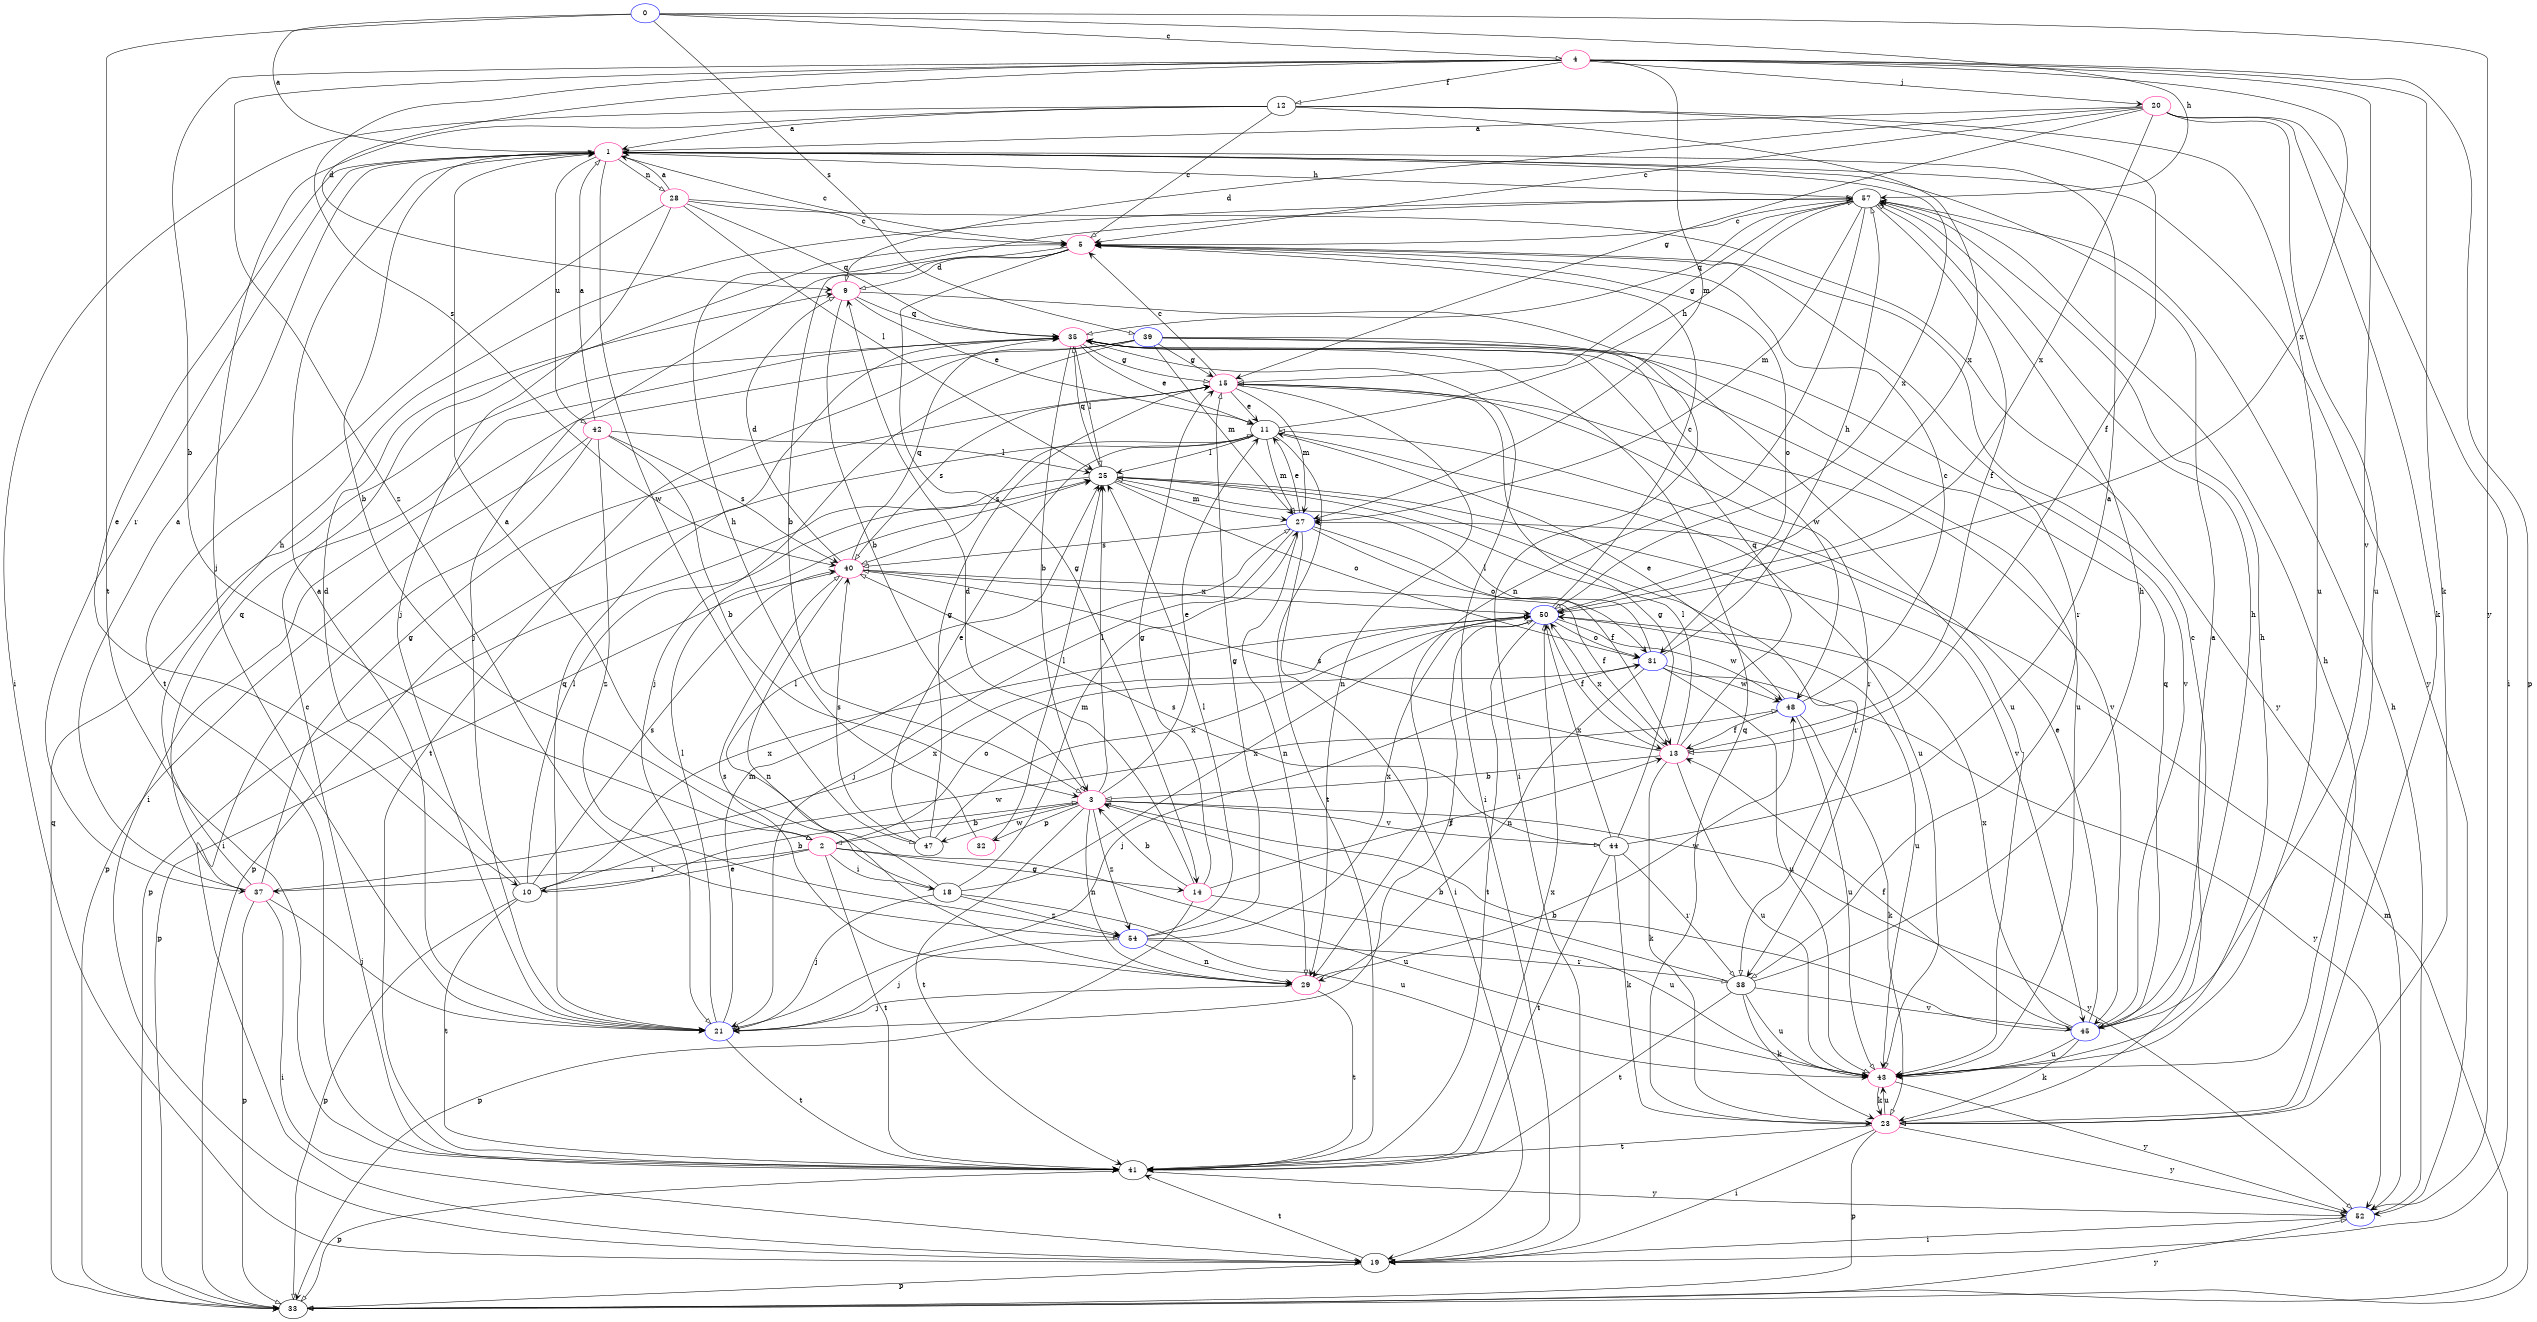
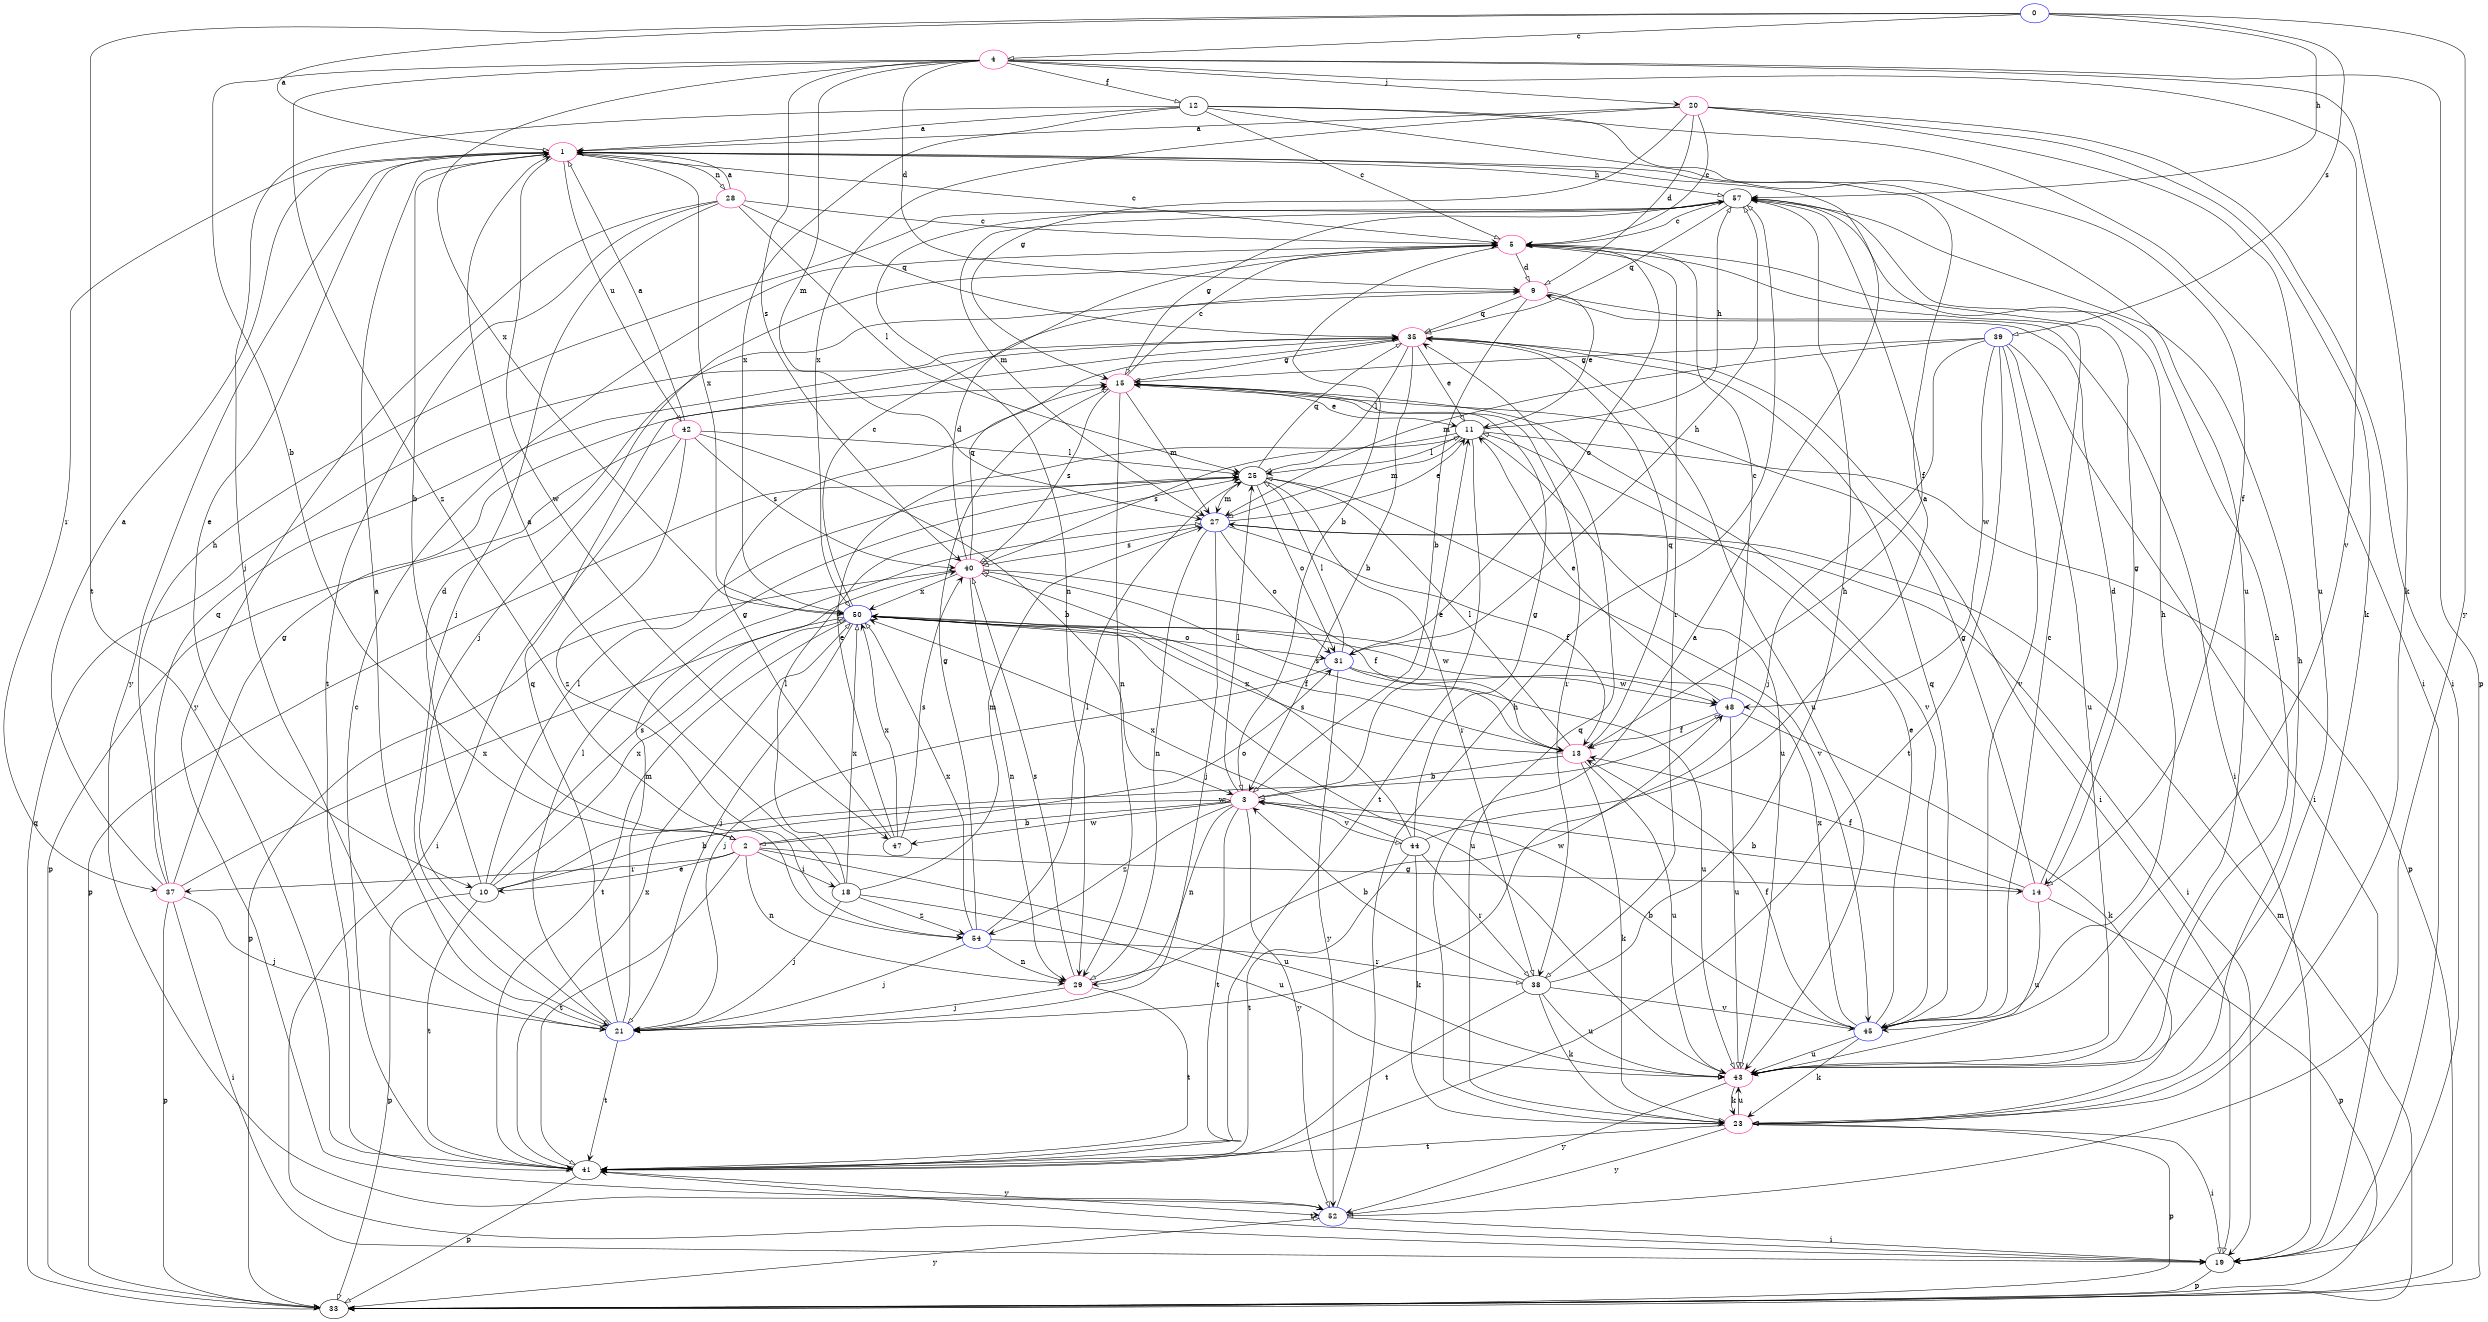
edge "12" -> "13": now "12" -> "14"
edge "1" -> "47": arrowhead onormal -> vee
edge "31" -> "29": now "2" -> "29"
node "32": removed
